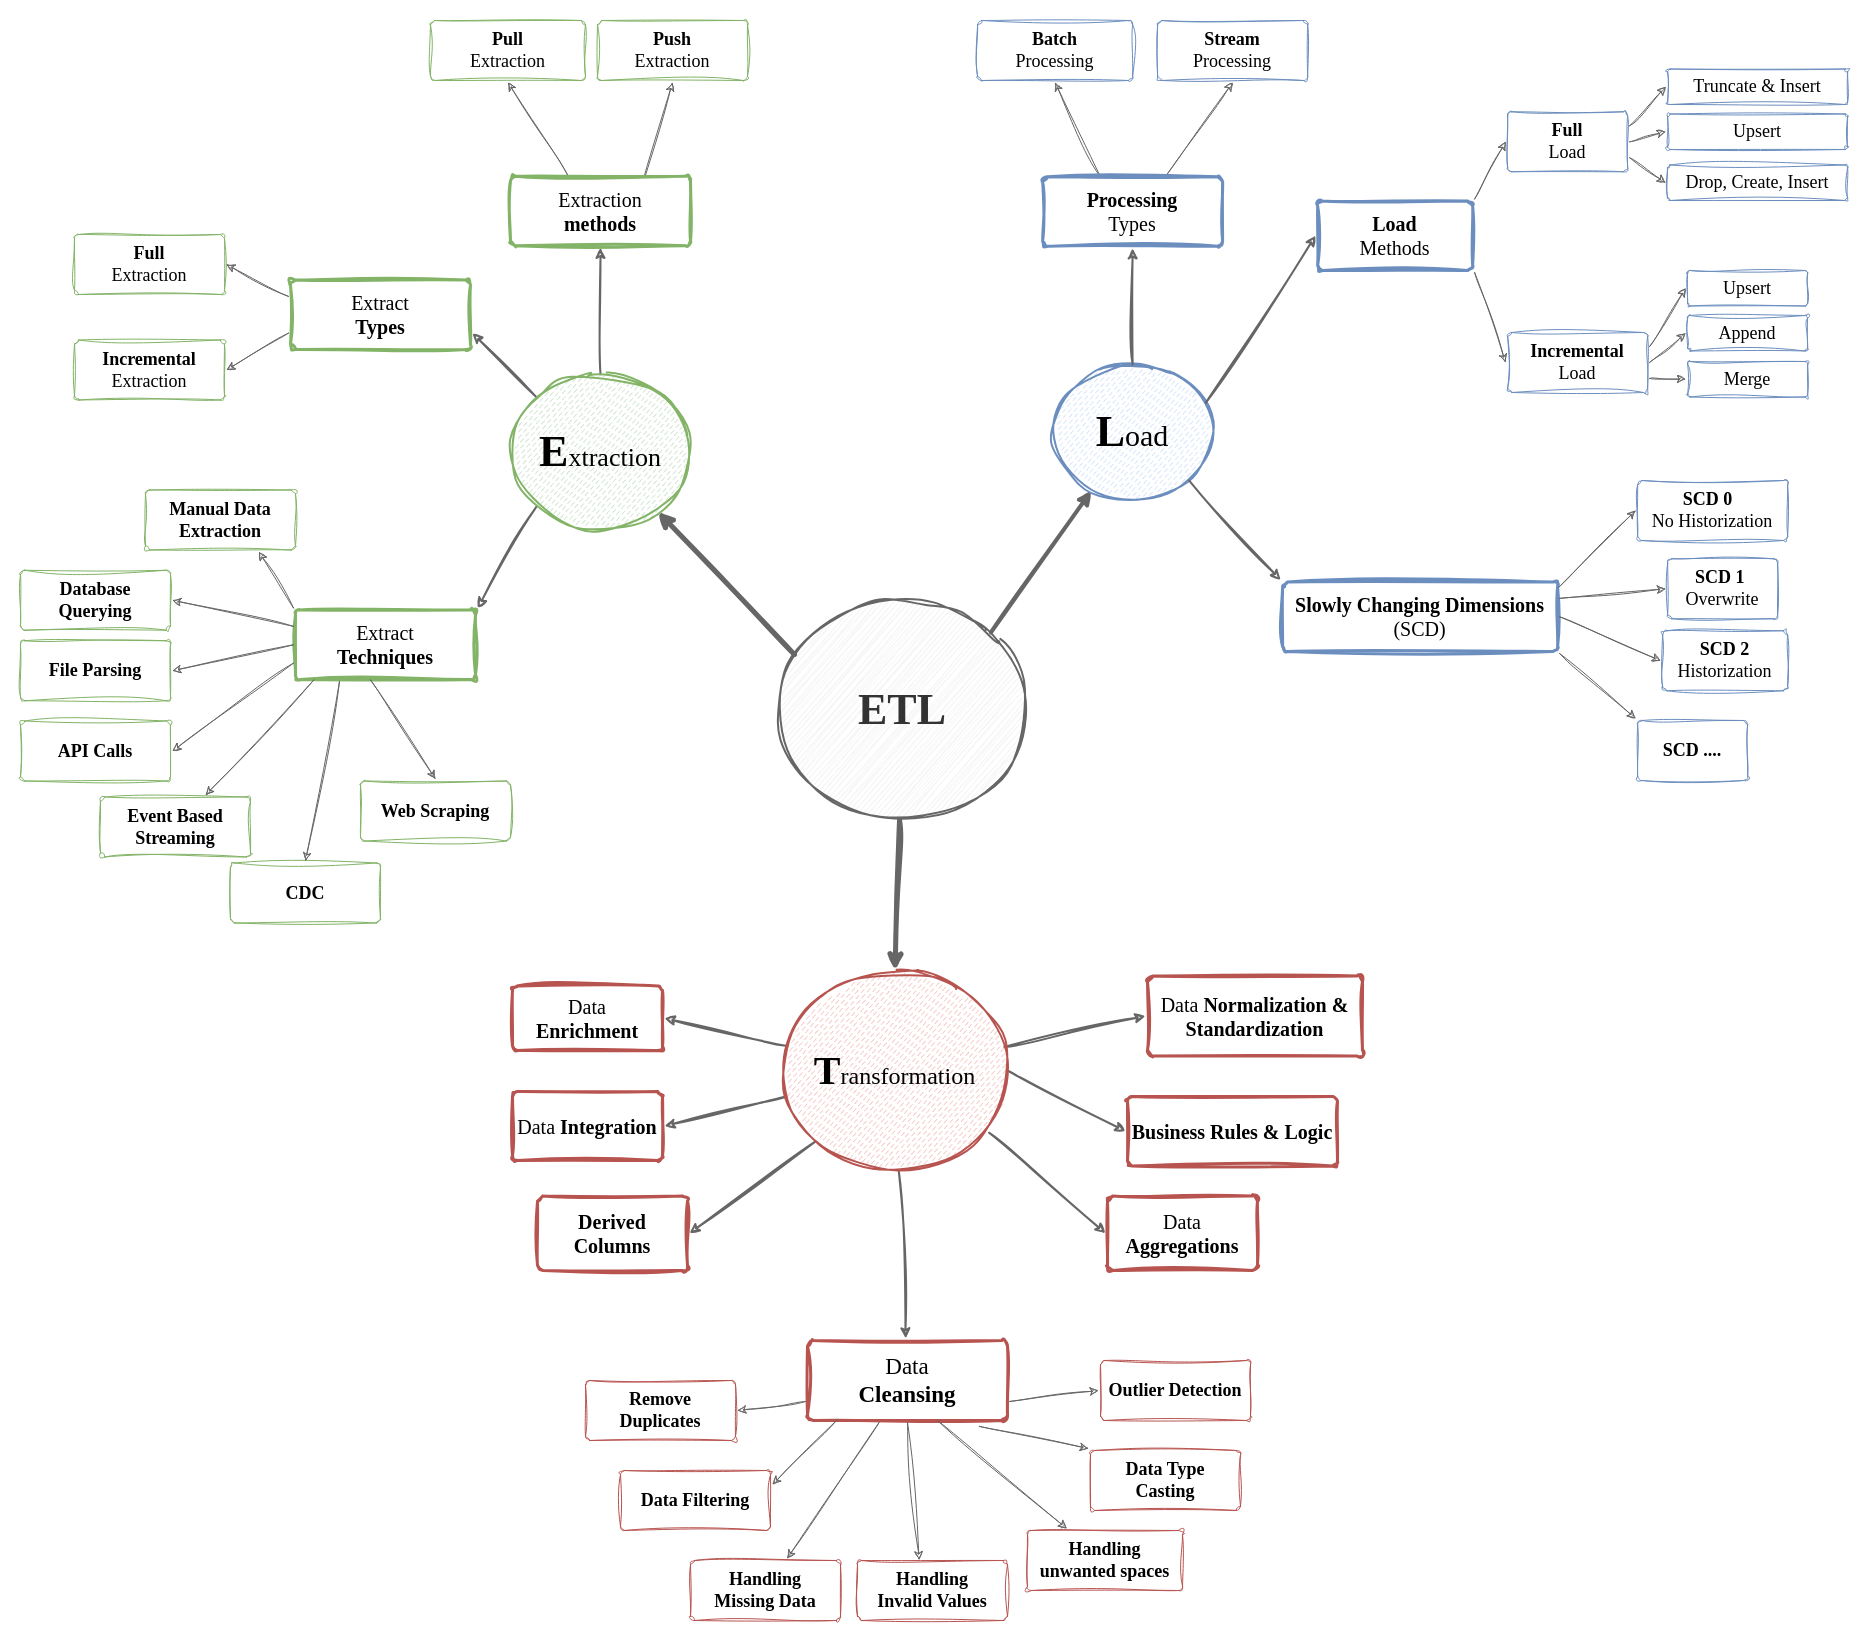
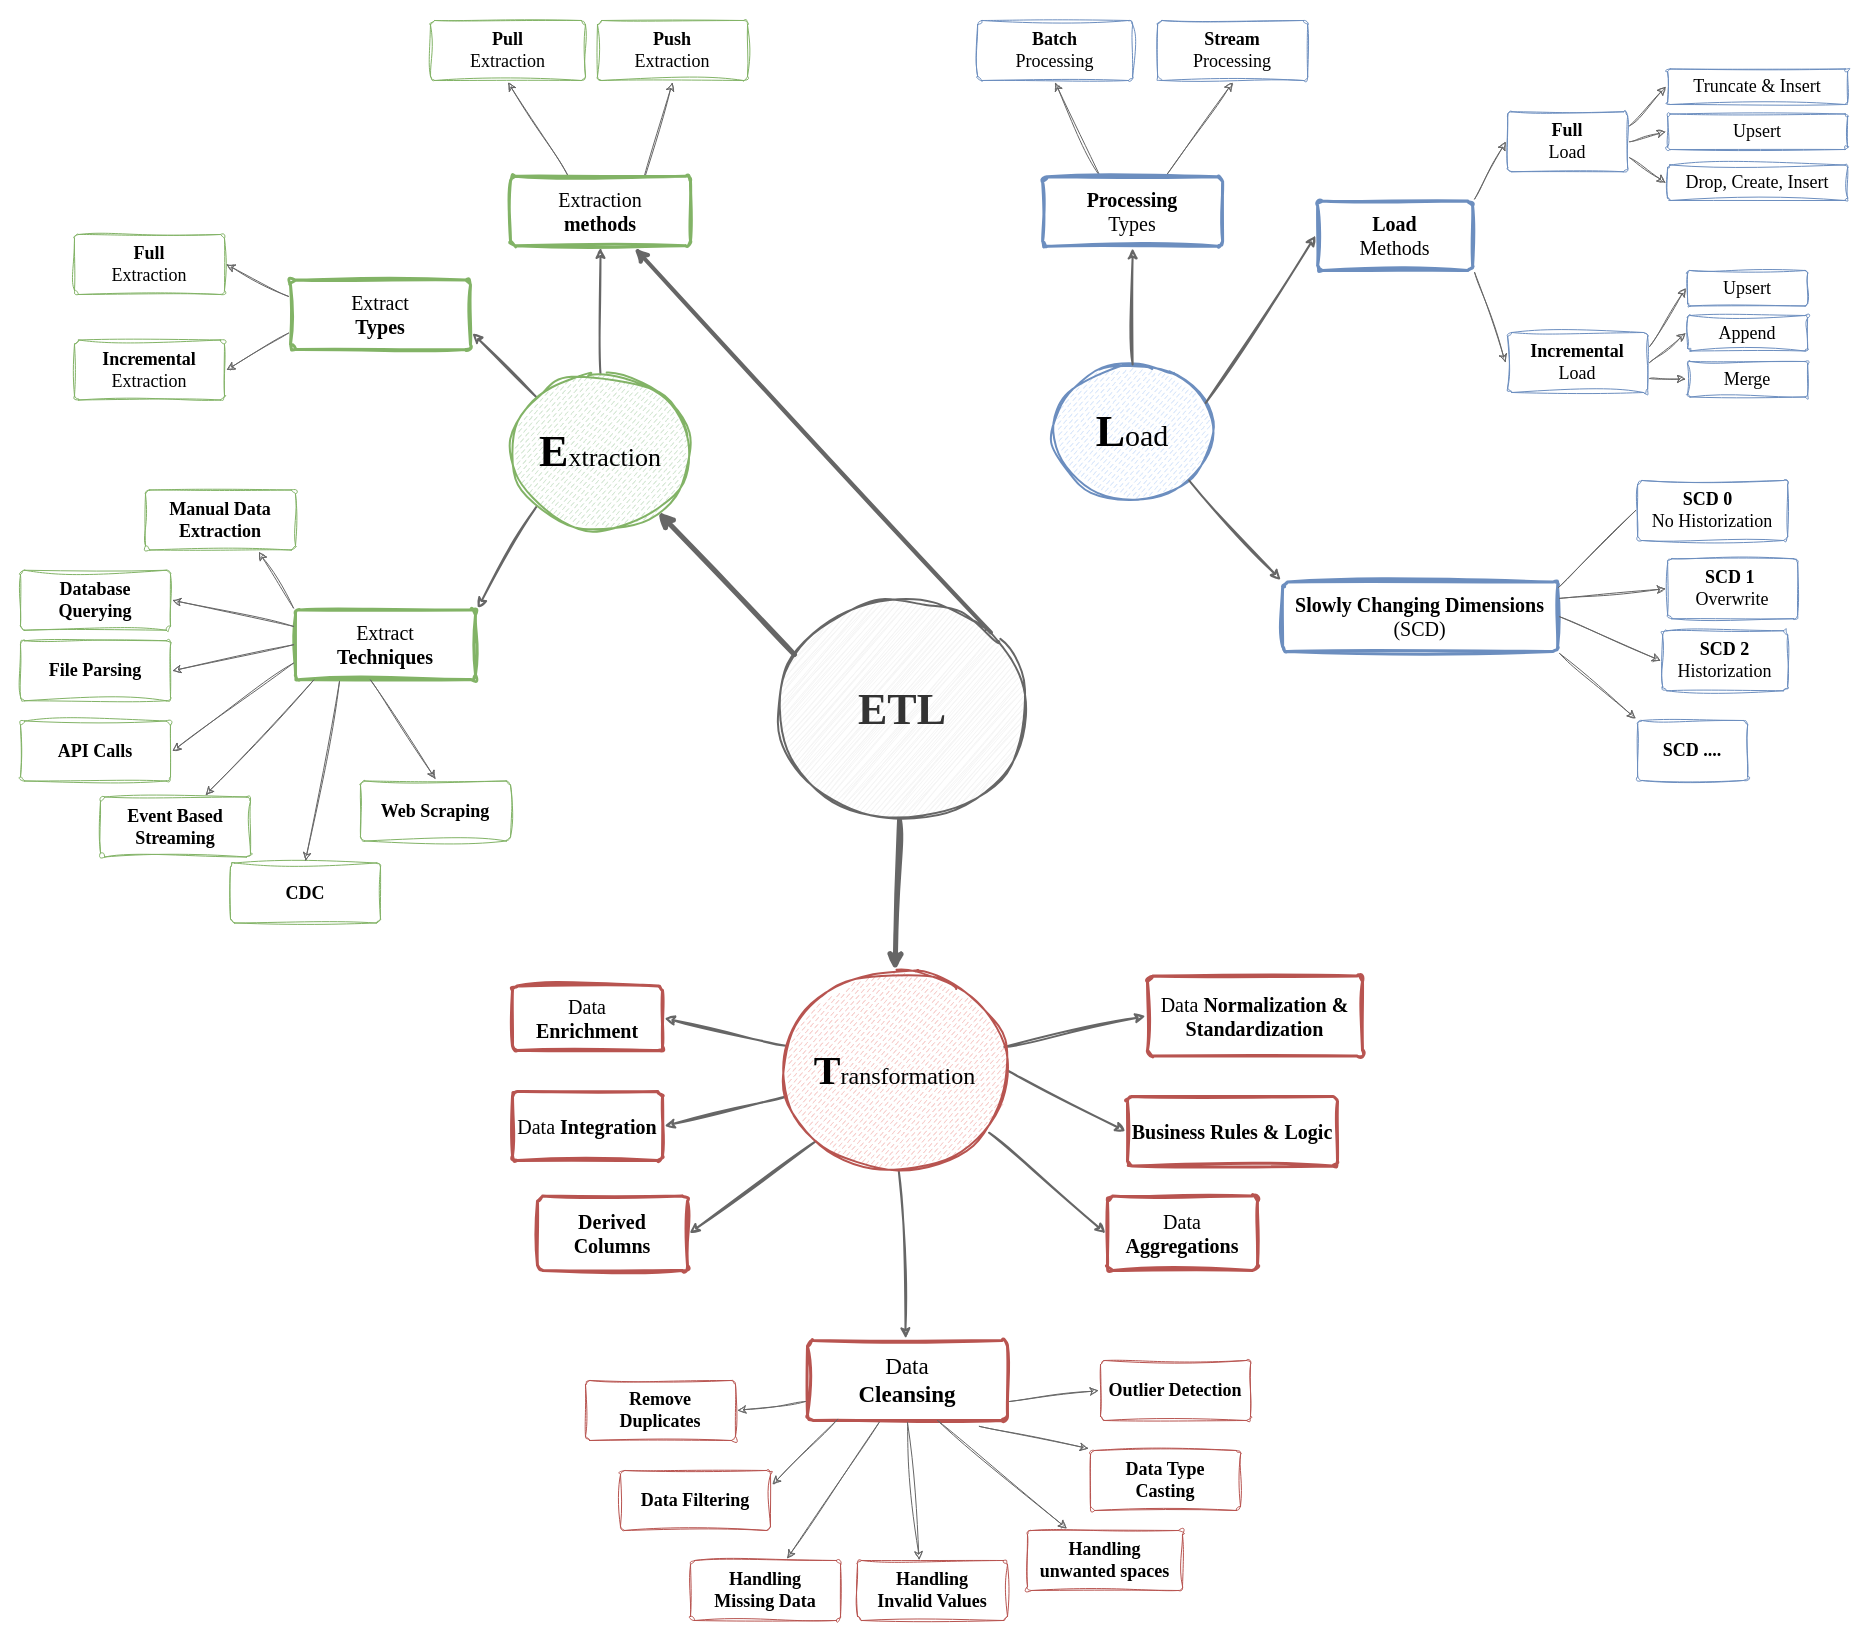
edge "Slowly Changing Dimensions (SCD)" -> "SCD 0 No Historization": arrowhead classic -> none
edge "ETL" -> "Load": now "ETL" -> "Extraction methods"
node "SCD 1 Overwrite": size 110x60 -> 130x60
